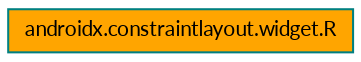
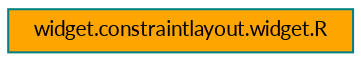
node "androidx.constraintlayout.widget.R": label "androidx.constraintlayout.widget.R" -> "widget.constraintlayout.widget.R"
